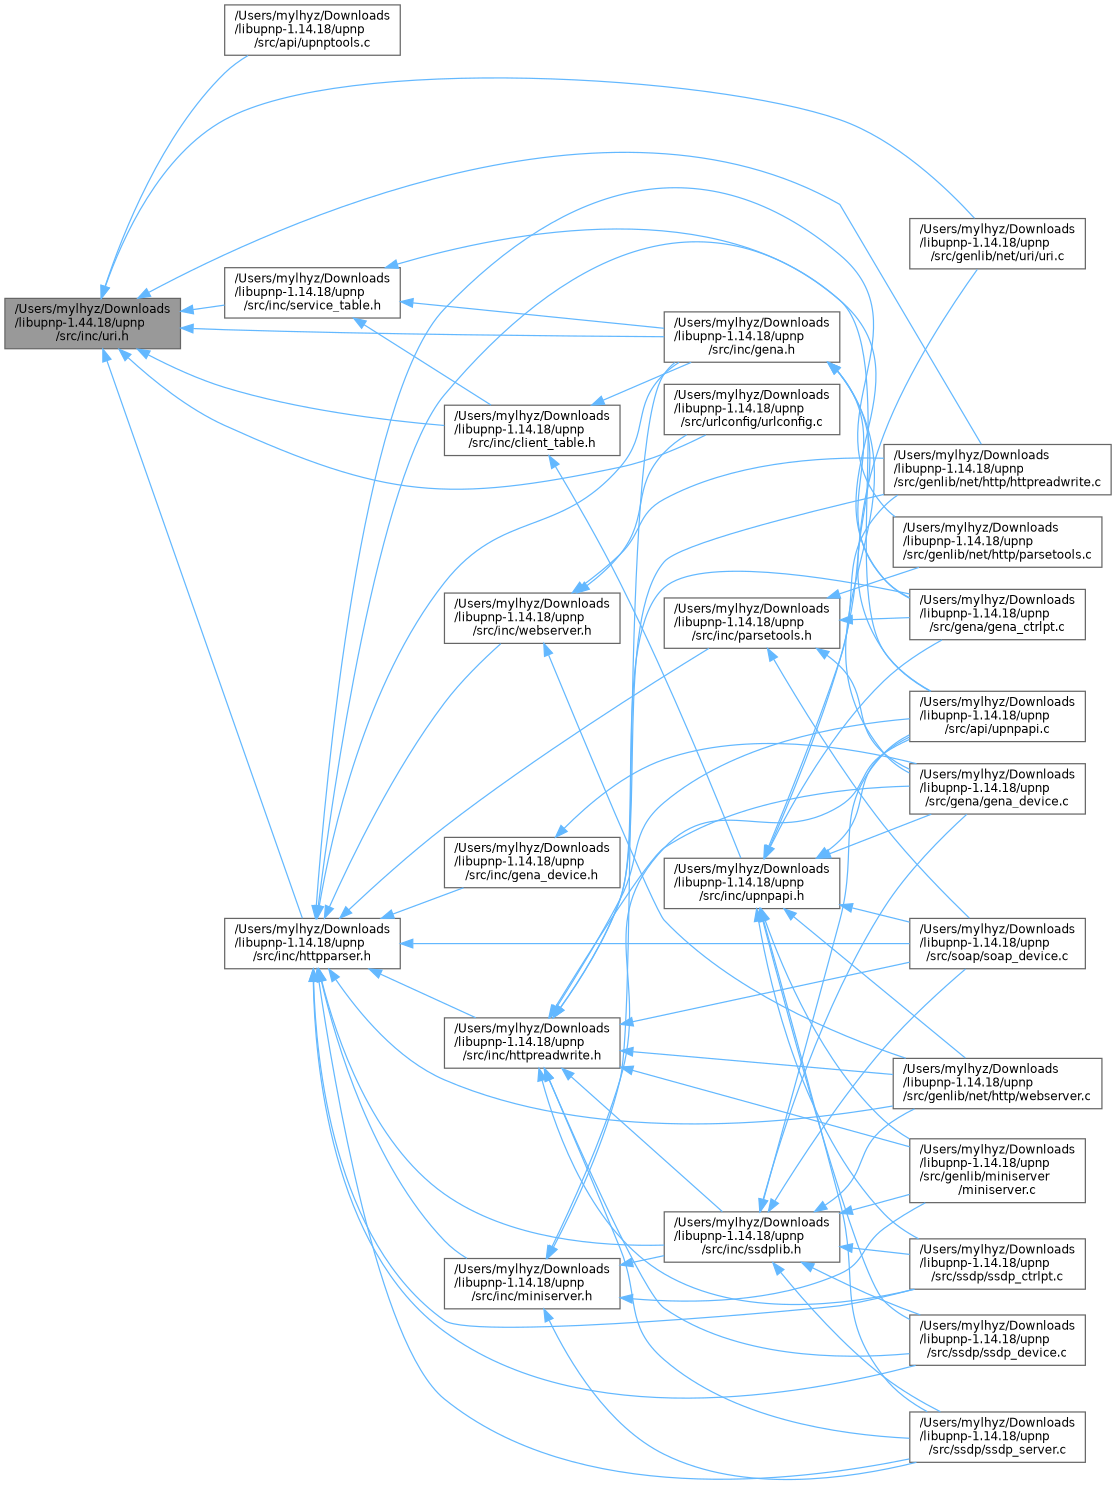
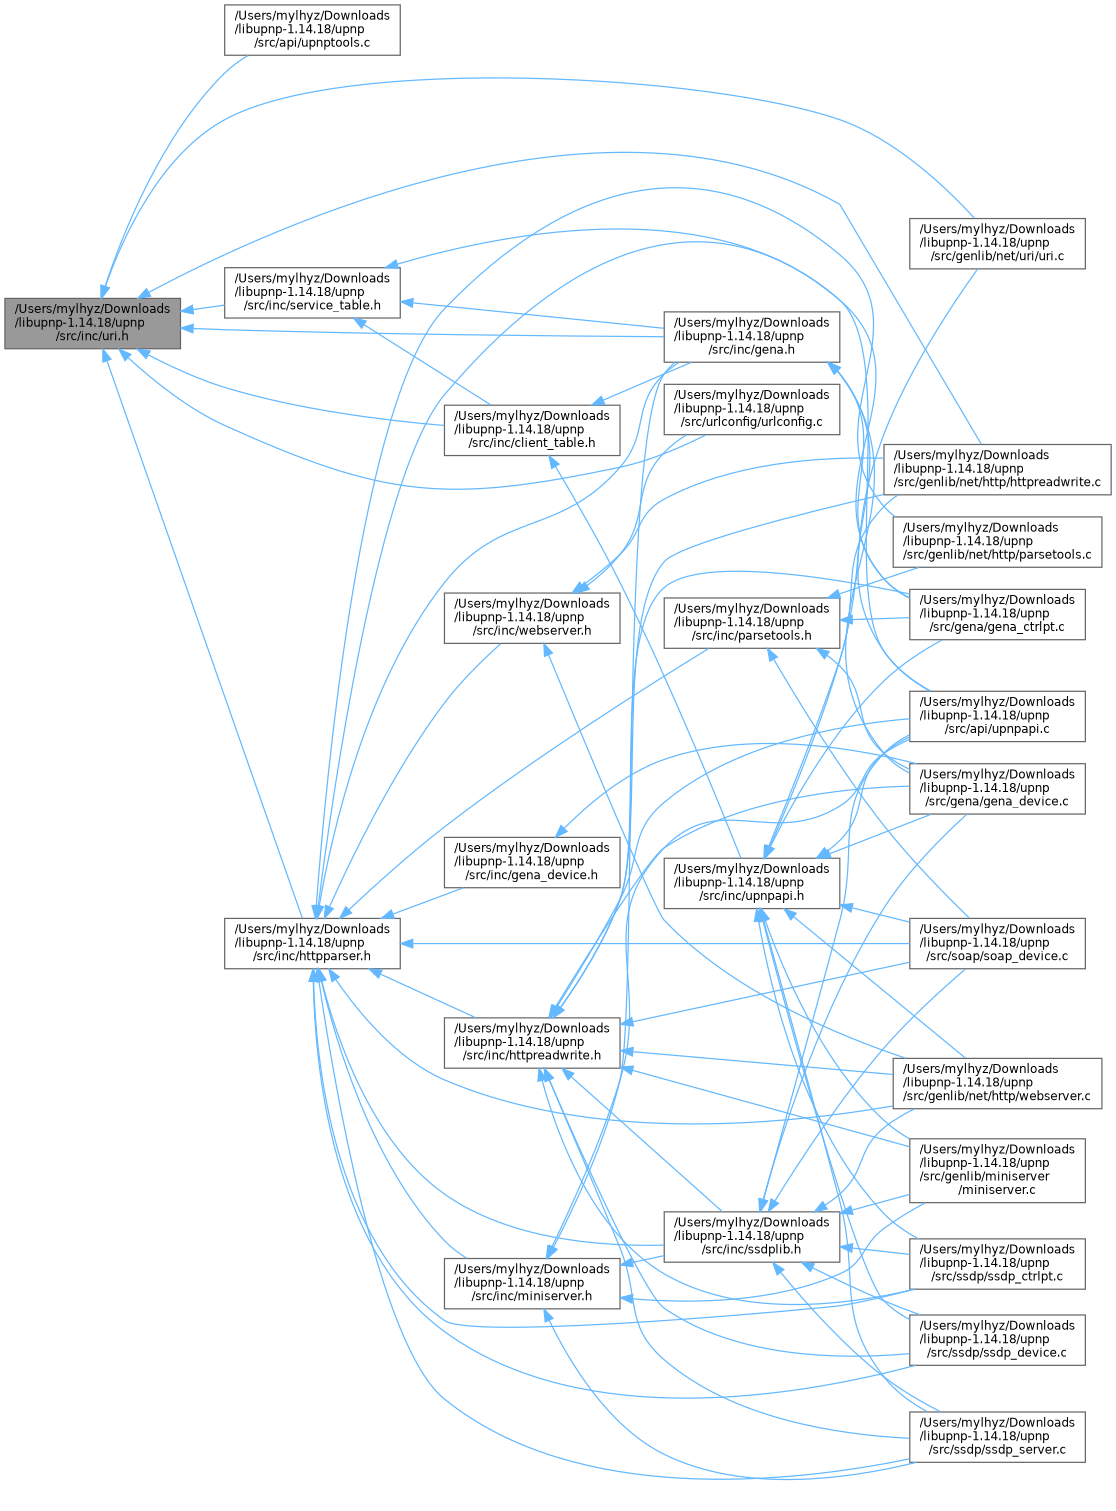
node "/Users/mylhyz/Downloads /libupnp-1.44.18/upnp /src/inc/uri.h": label "/Users/mylhyz/Downloads /libupnp-1.44.18/upnp /src/inc/uri.h" -> "/Users/mylhyz/Downloads /libupnp-1.14.18/upnp /src/inc/uri.h"
